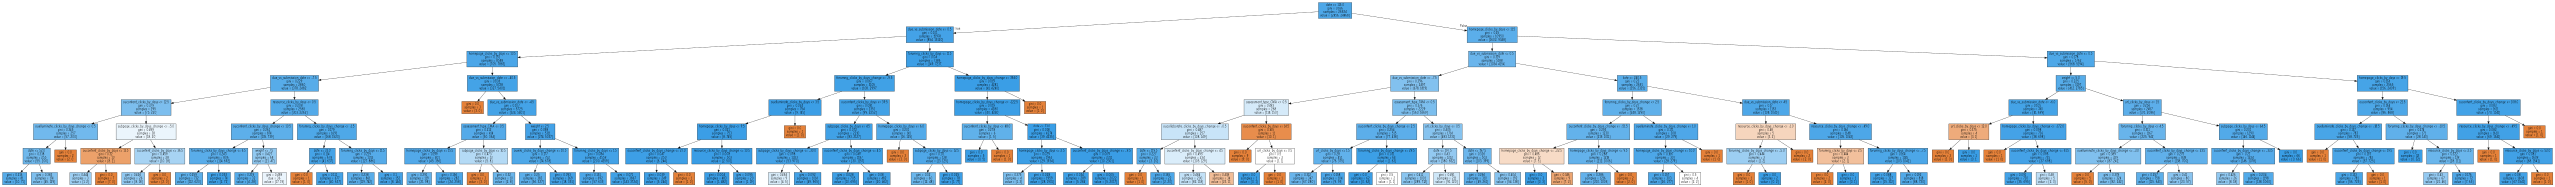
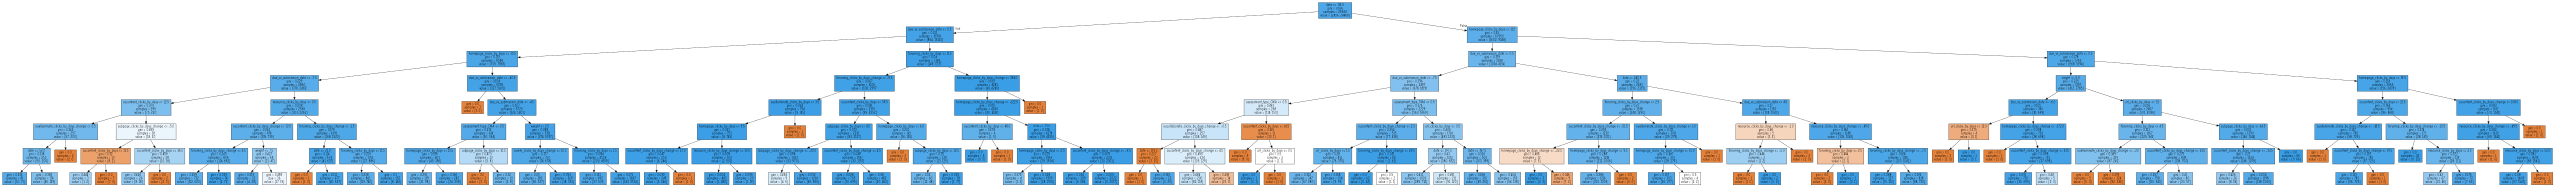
node "date <= 119.5 gini = 0.227 samples = 23 value = [3, 20]": fillcolor #399de5d9 -> #e58139ff
node "gini = 0.378 samples = 324 value = [82, 242]": fillcolor #399de5a9 -> #e58139ff
